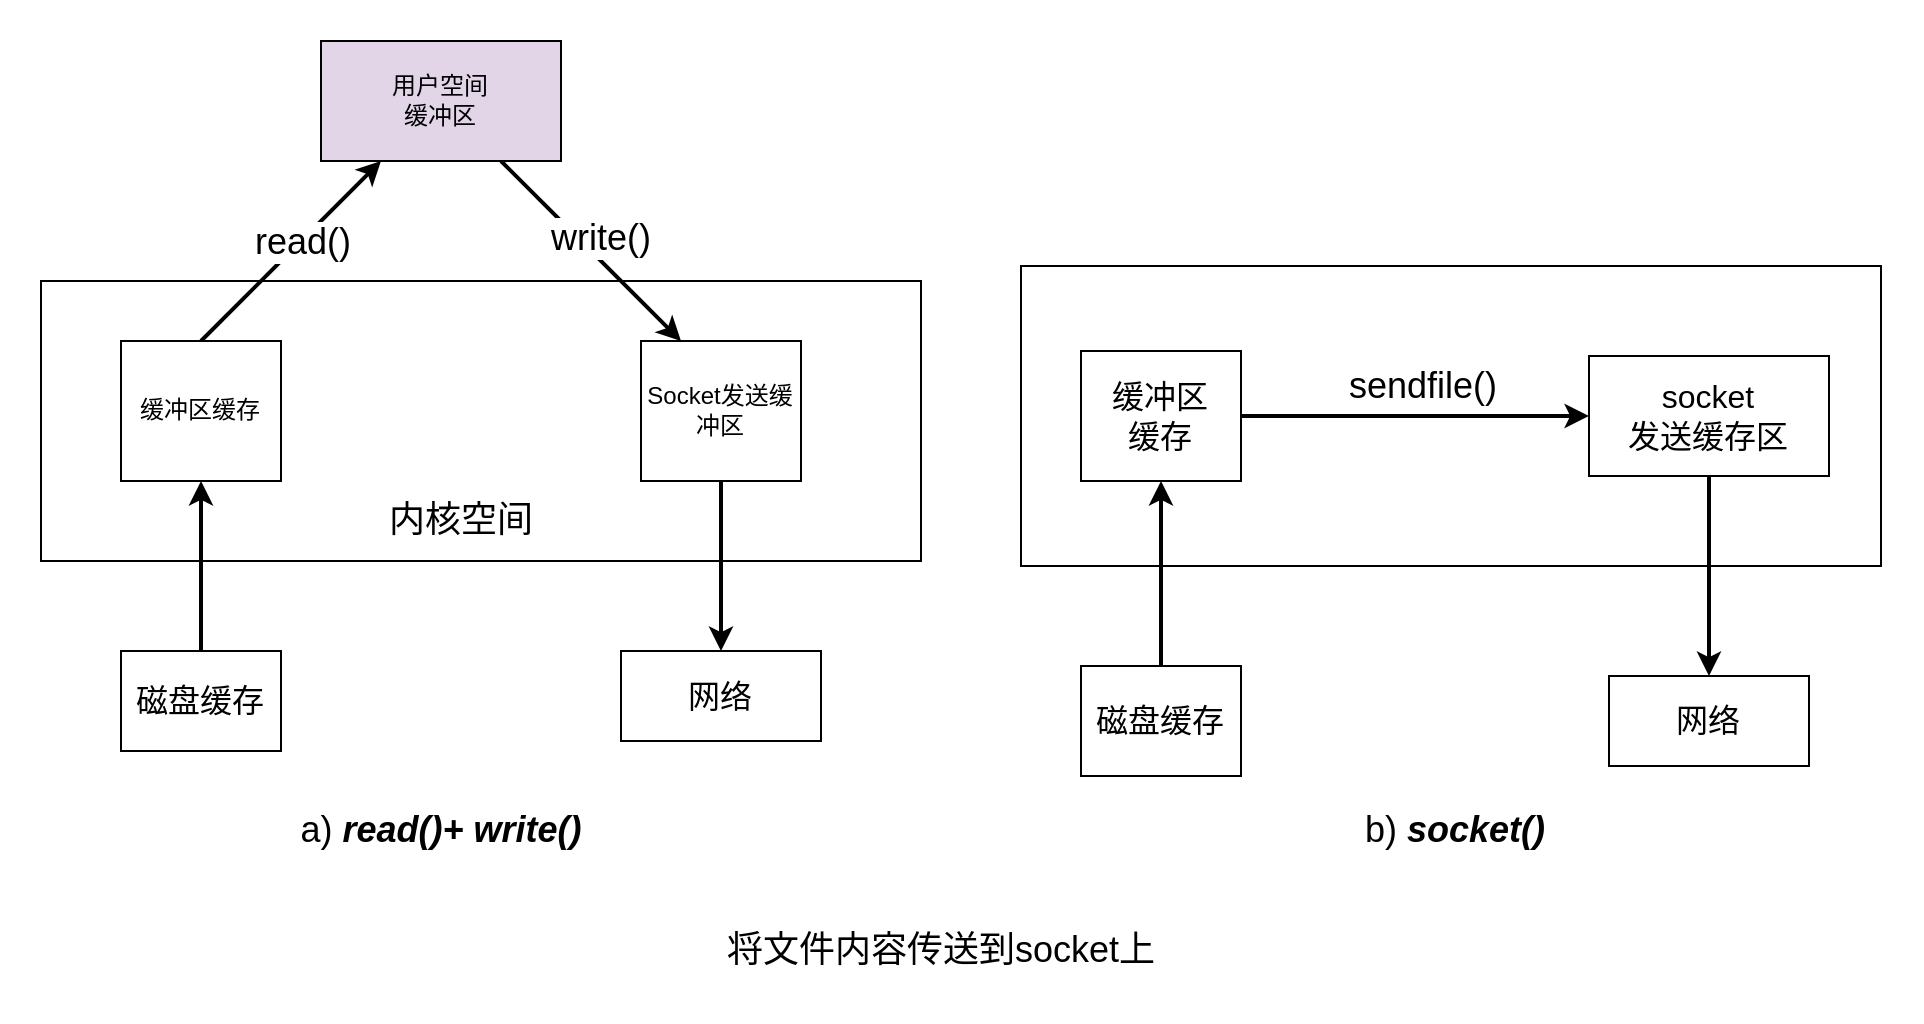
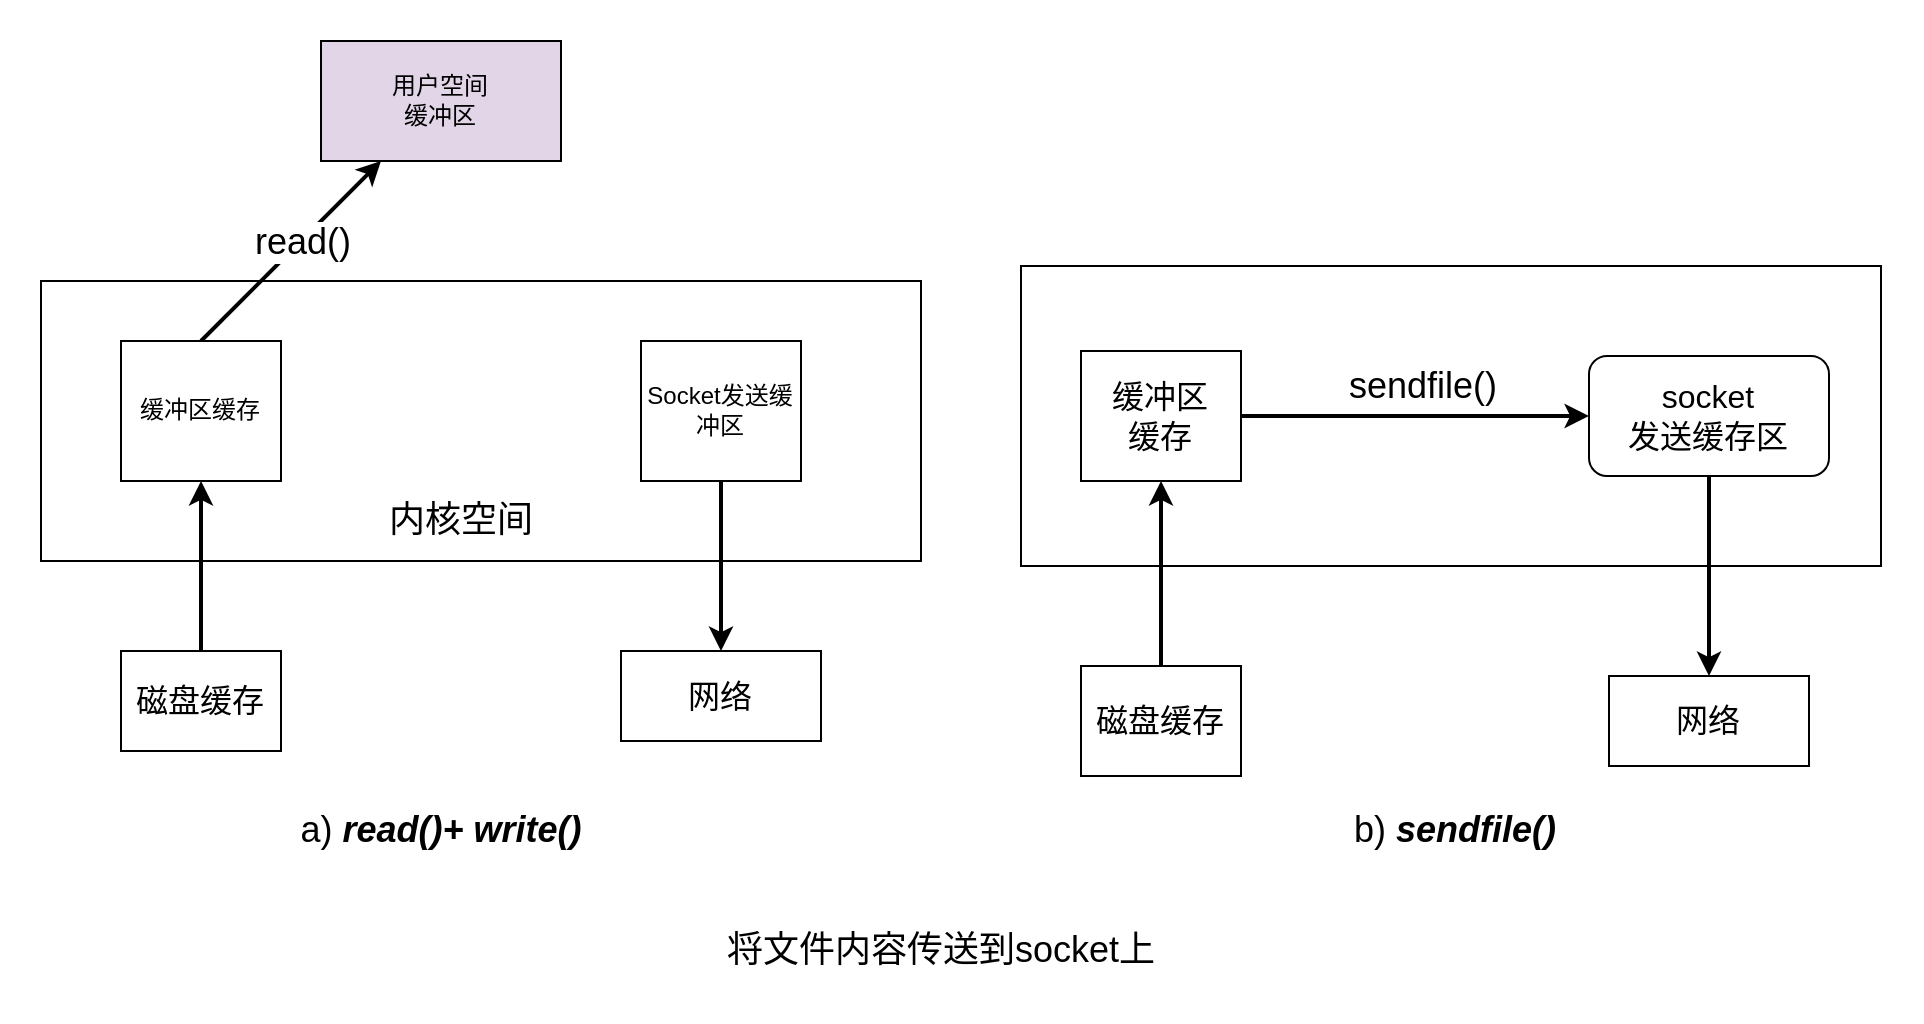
edge "用户空间 缓冲区" -> "Socket发送缓冲区": removed, label "write()"
node "socket 发送缓存区": shape rectangle -> rounded rectangle
node "b) socket()": label "b) socket()" -> "b) sendfile()"
